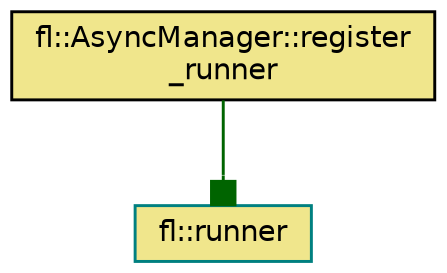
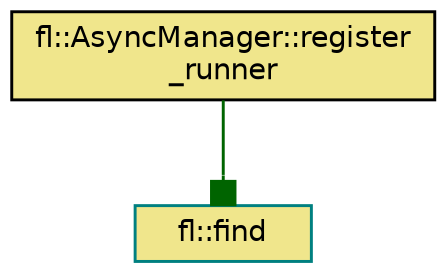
node "fl::runner": label "fl::runner" -> "fl::find"
